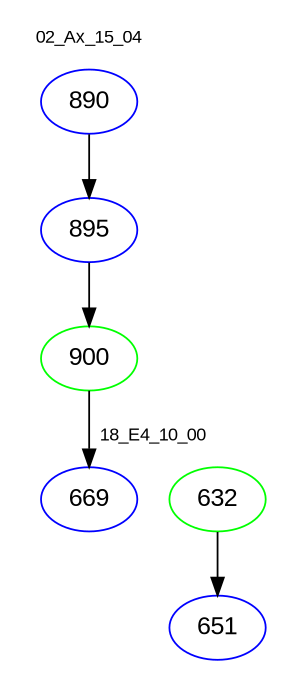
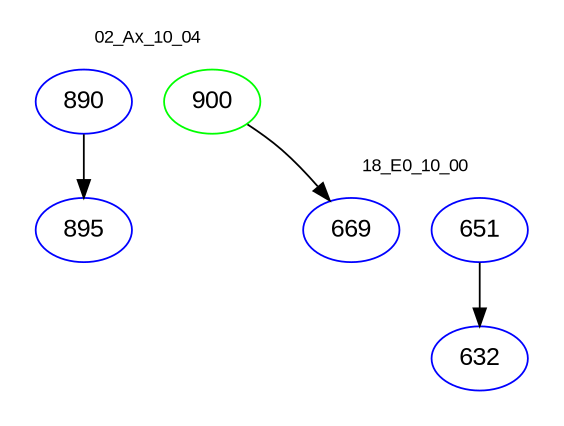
cluster "02_Ax_15_04": label "02_Ax_15_04" -> "02_Ax_10_04"
edge "895" -> "900": removed
cluster "18_E4_10_00": label "18_E4_10_00" -> "18_E0_10_00"
node "632": color green -> blue
edge "632" -> "651": reversed
